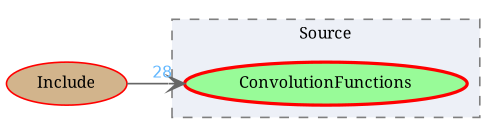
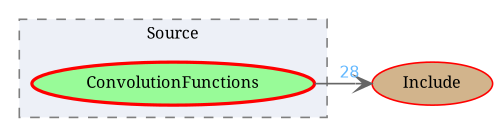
edge "Include" -> "ConvolutionFunctions": reversed
